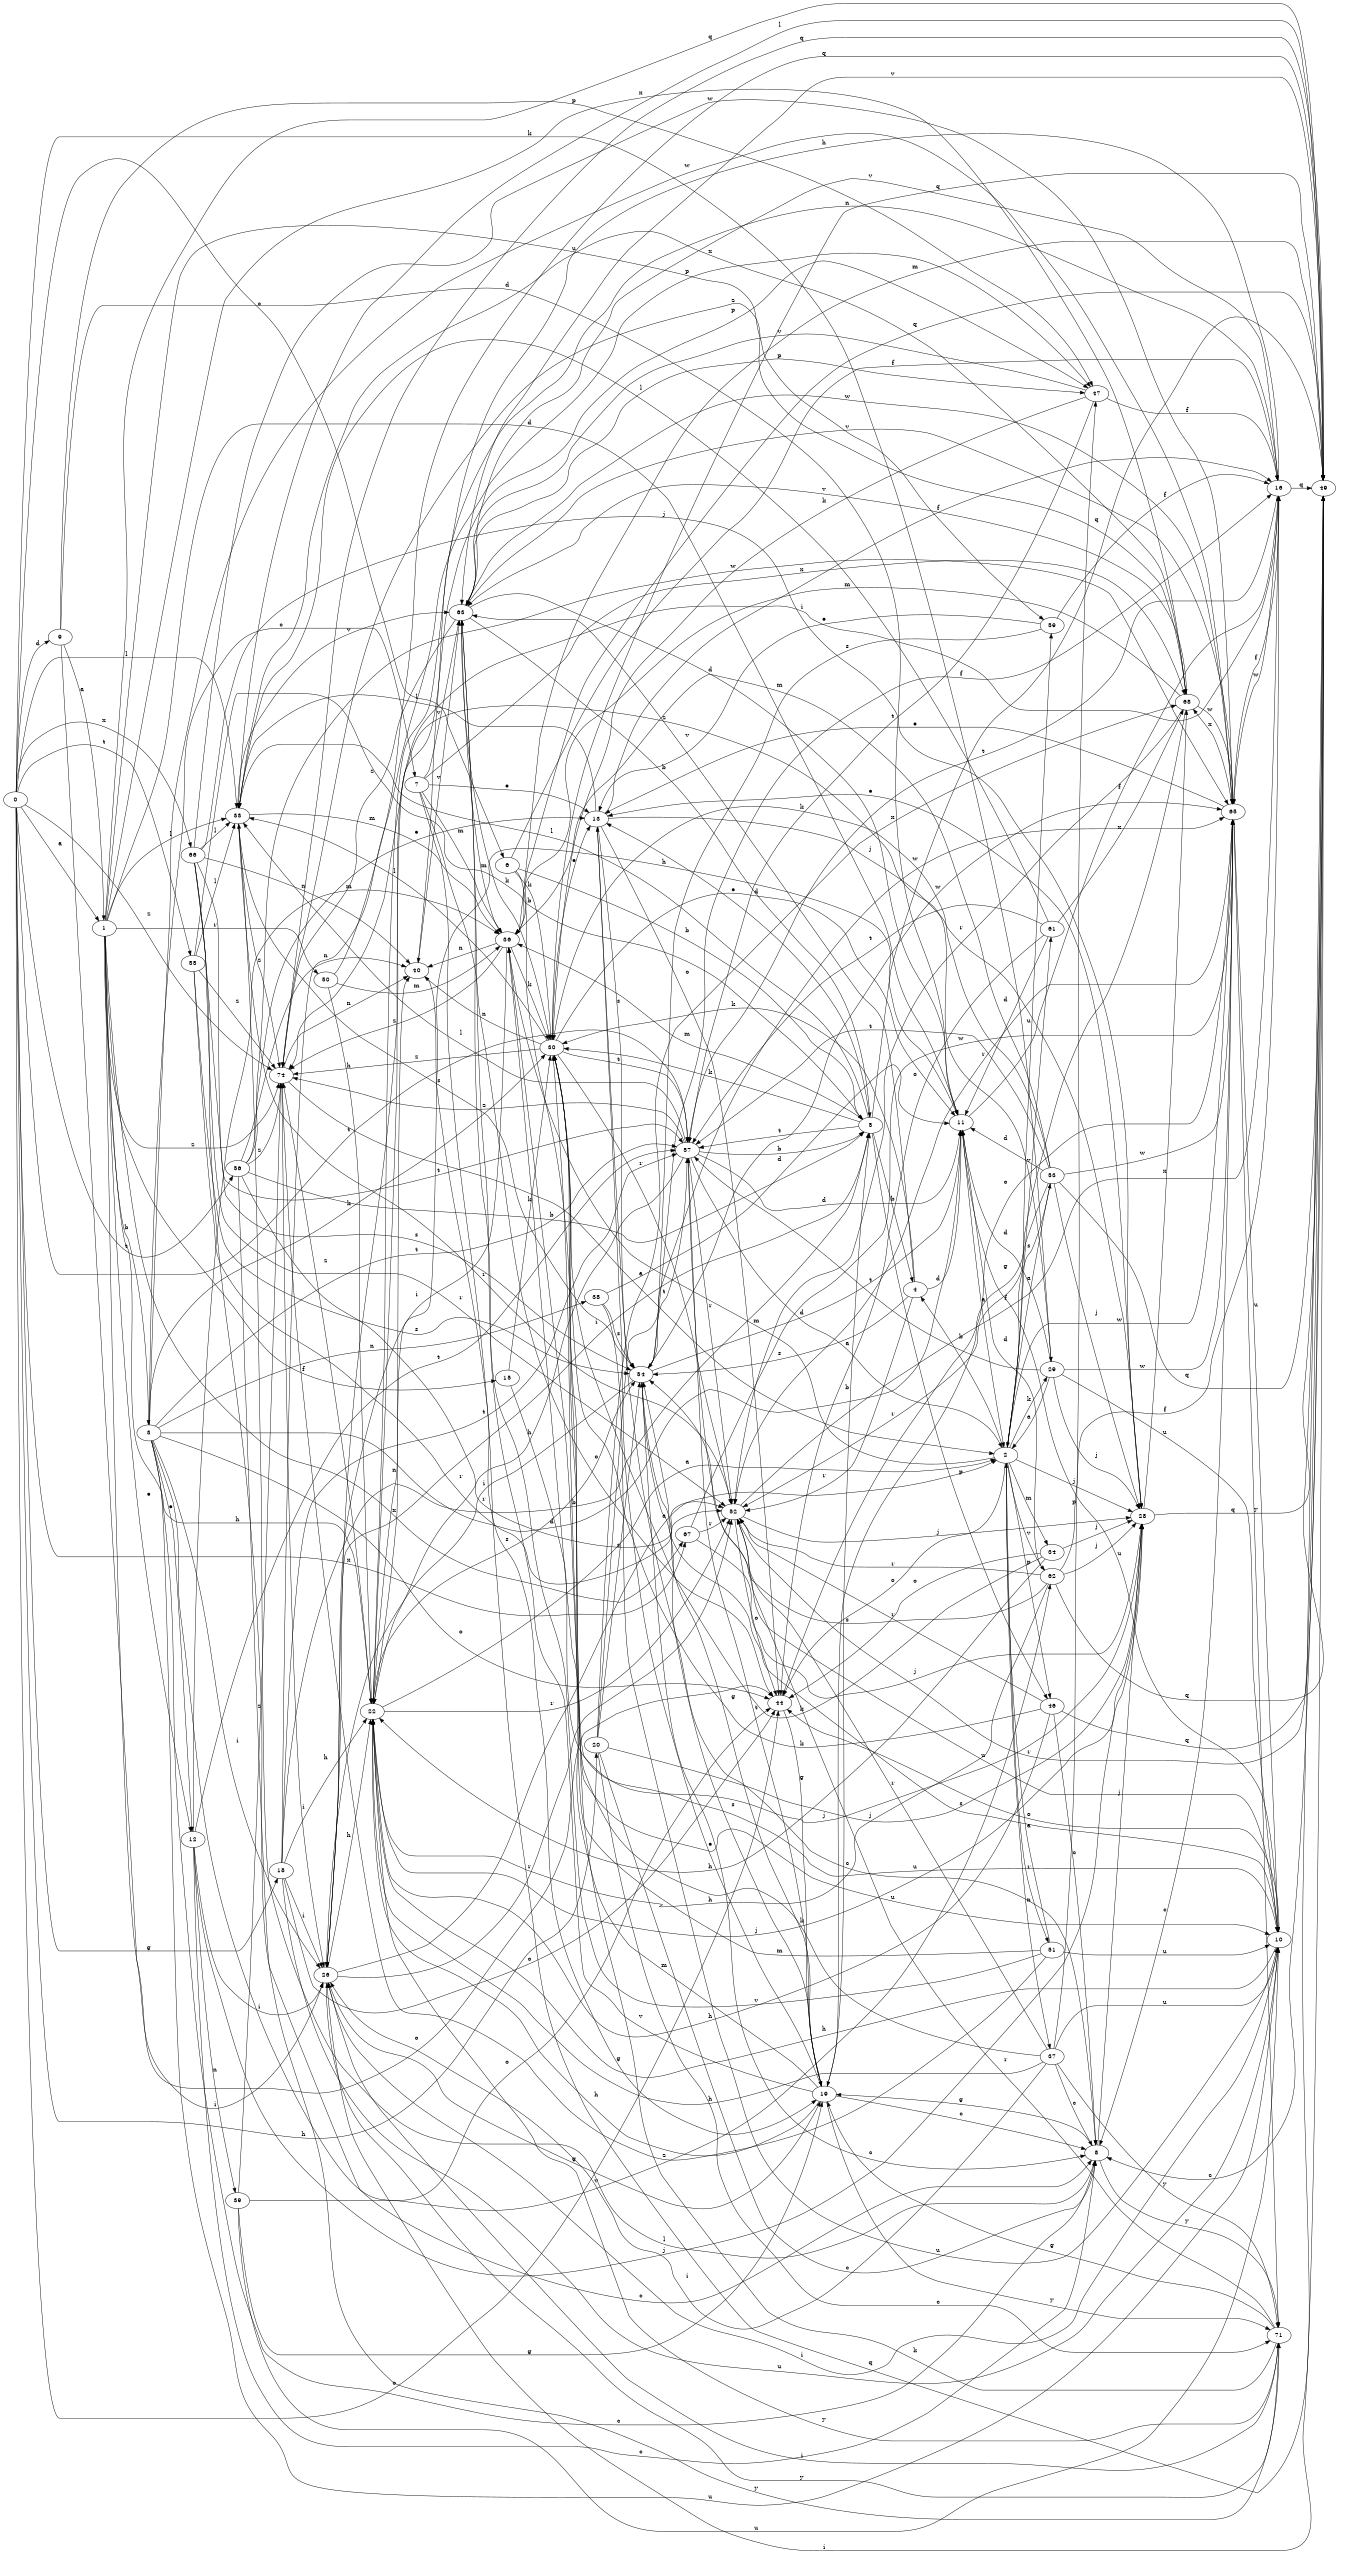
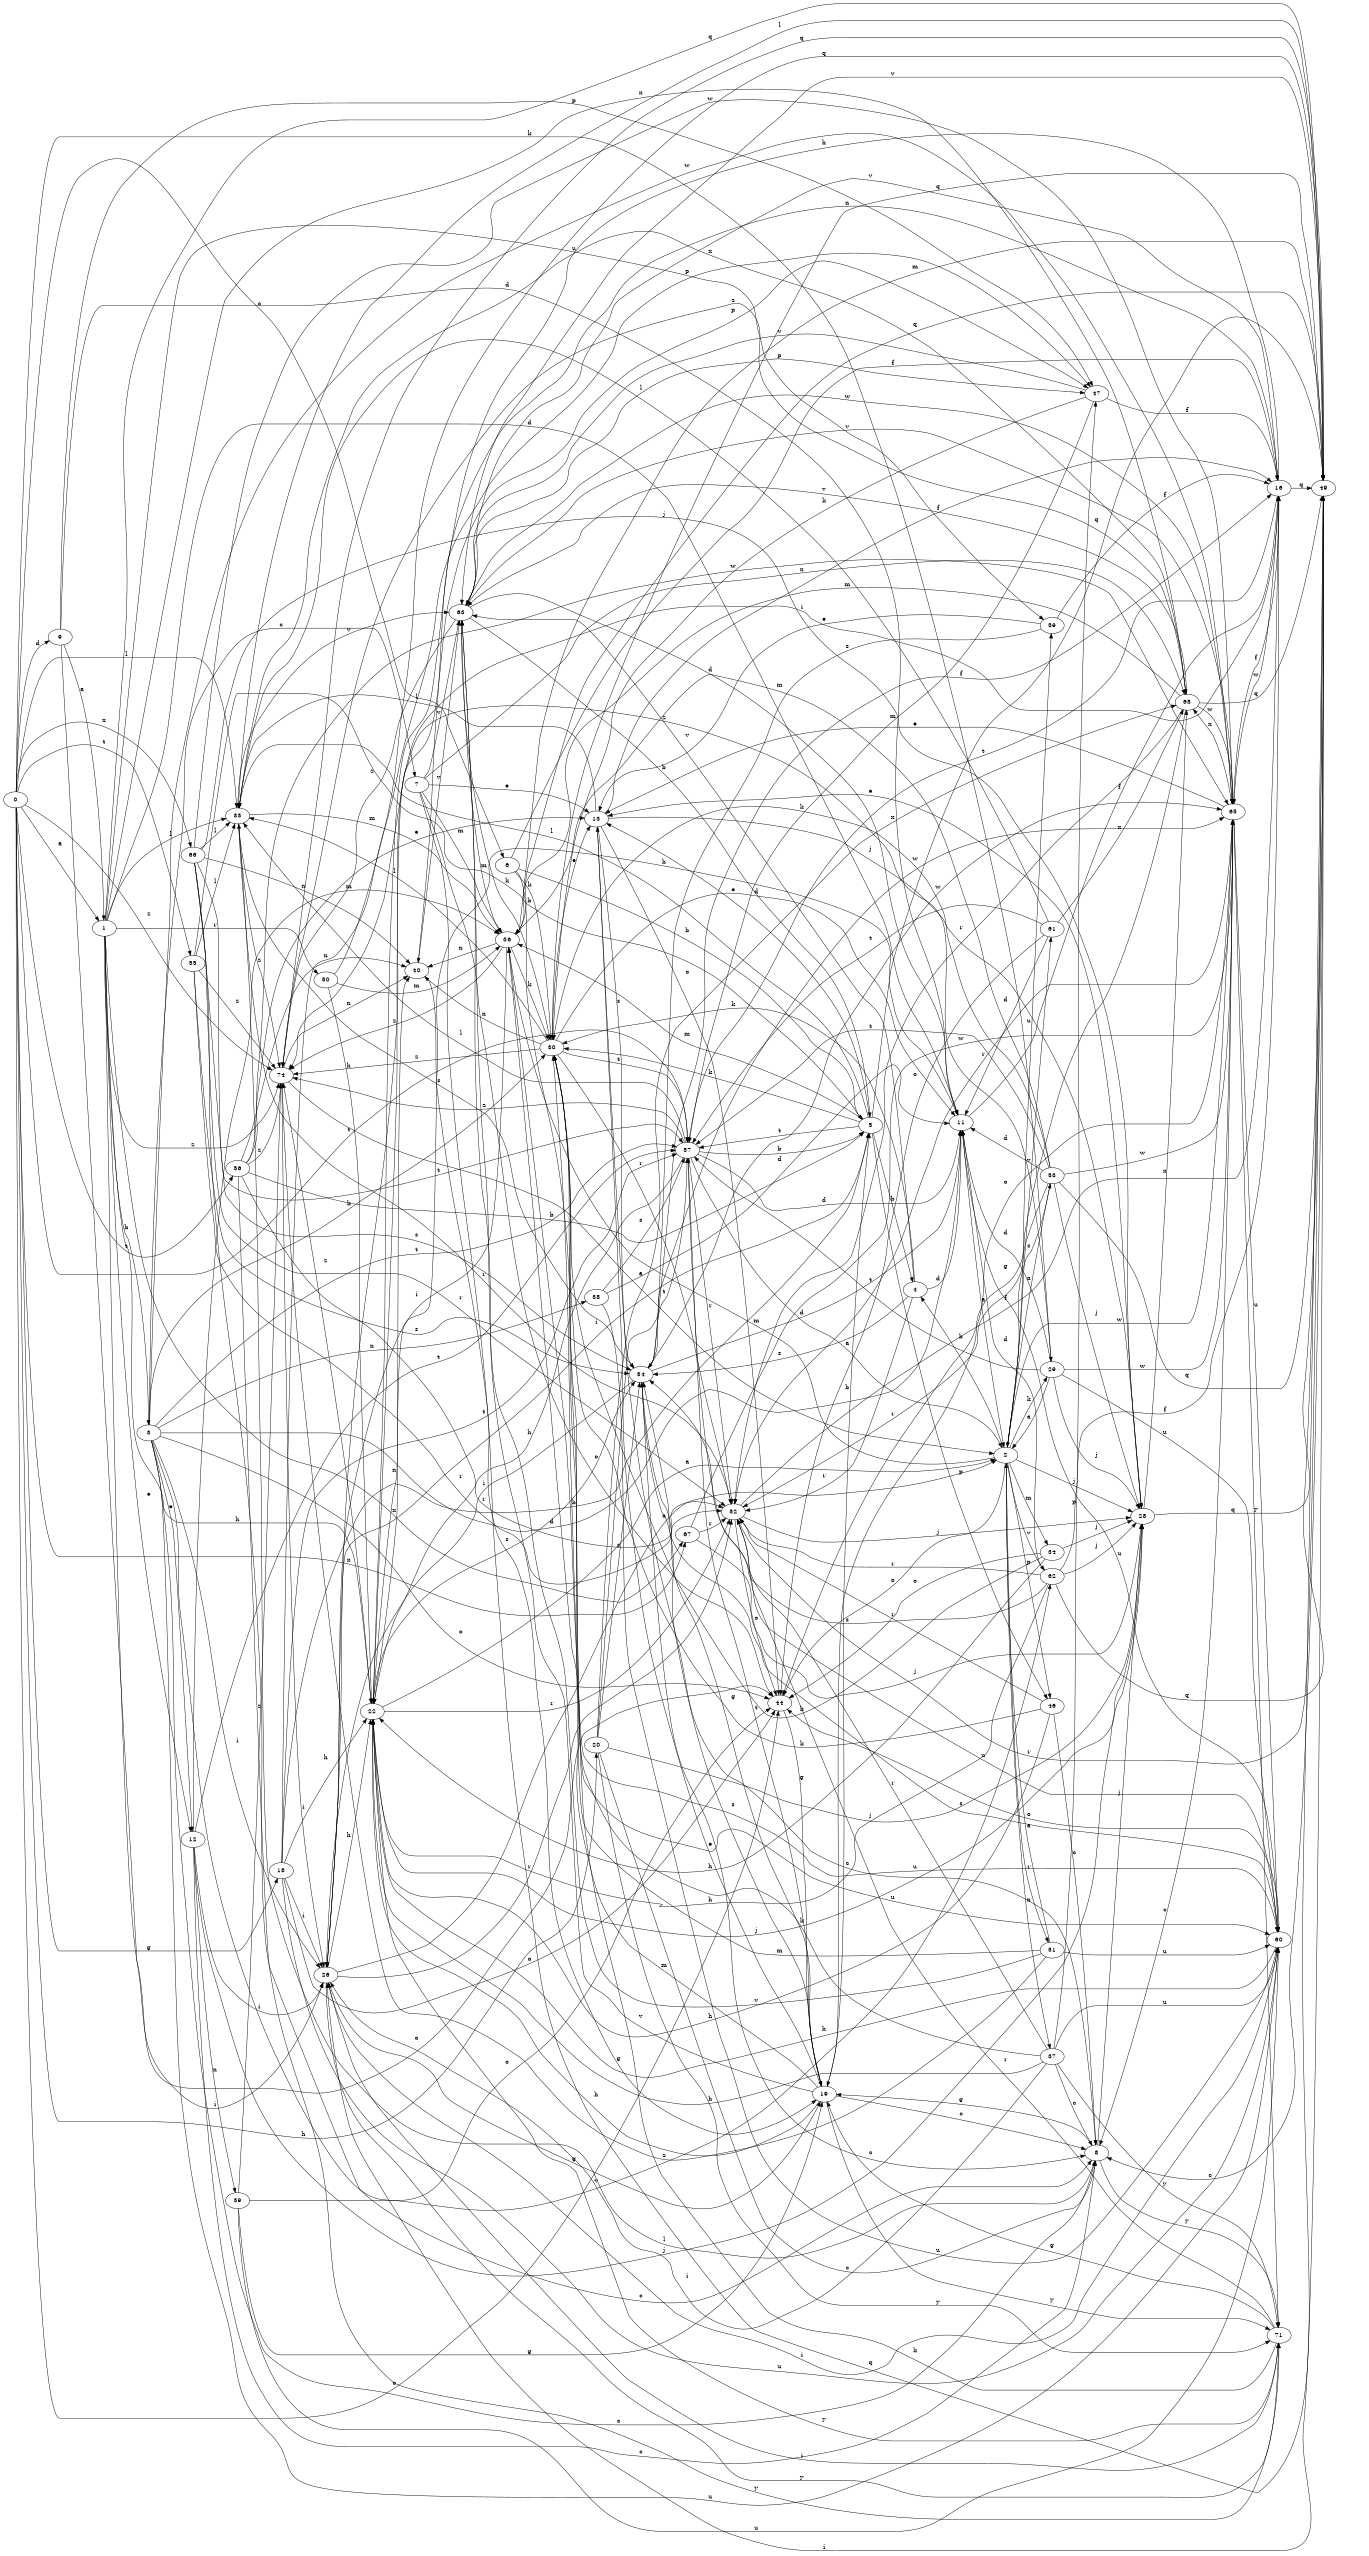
edge "47" -> "57": label "t" -> "m"
edge "46" -> "49": now "68" -> "49"
edge "38" -> "54": now "38" -> "57"
node "15": removed
node "10": label "10" -> "60"
edge "20" -> "71": label "c" -> "y"
